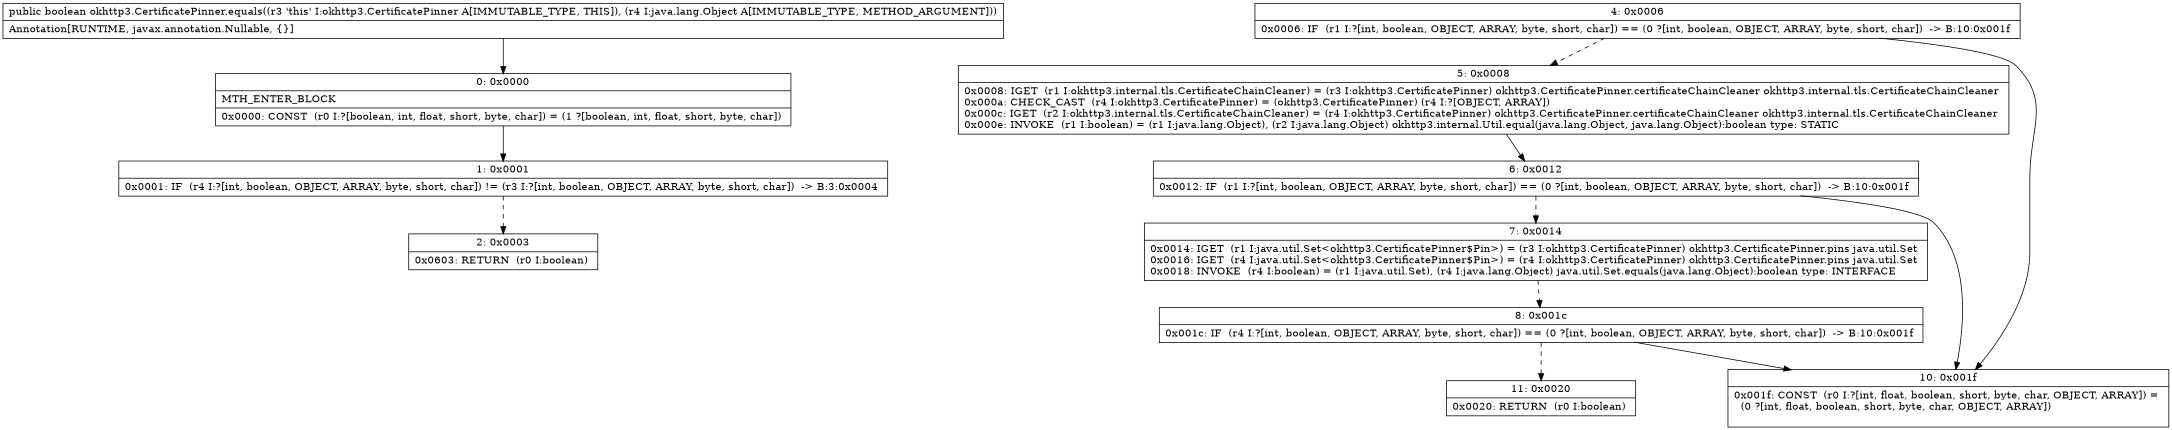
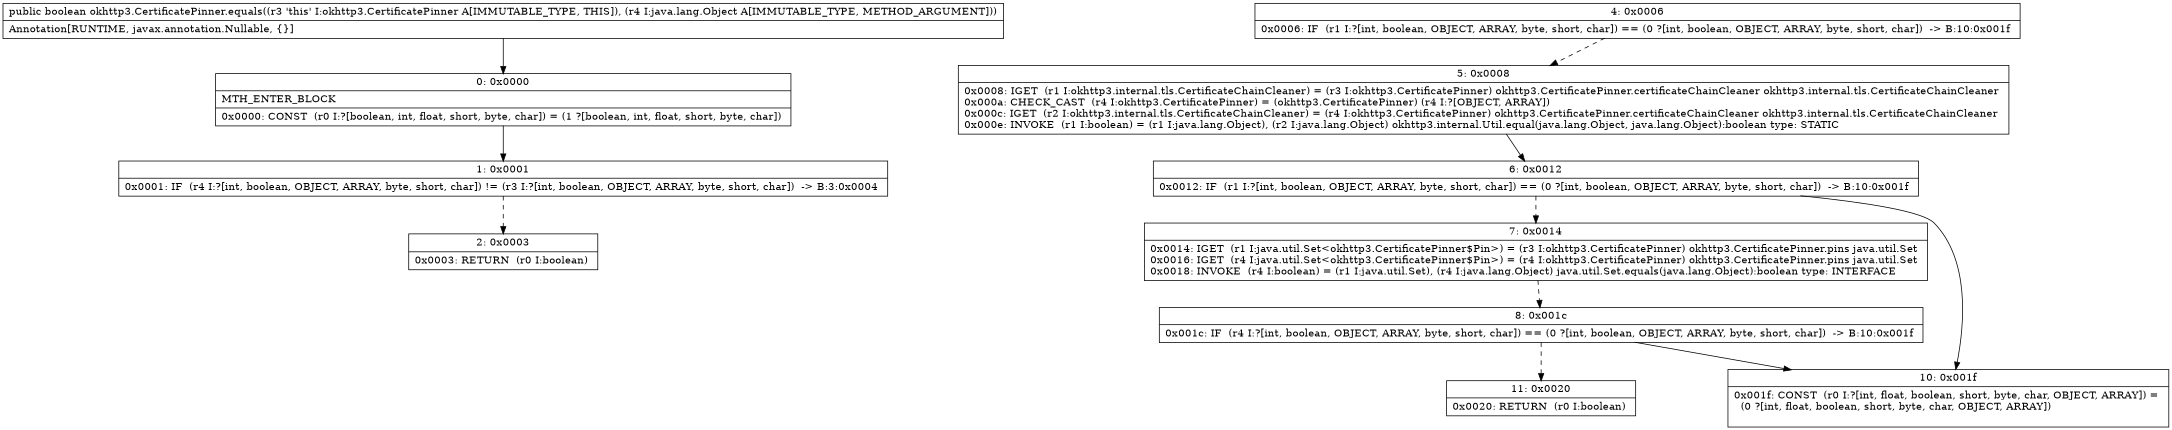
edge "4: 0x0006" -> "10: 0x001f": removed
node "2: 0x0003": text "0x0603: RETURN  (r0 I:boolean)" -> "0x0003: RETURN  (r0 I:boolean)"
